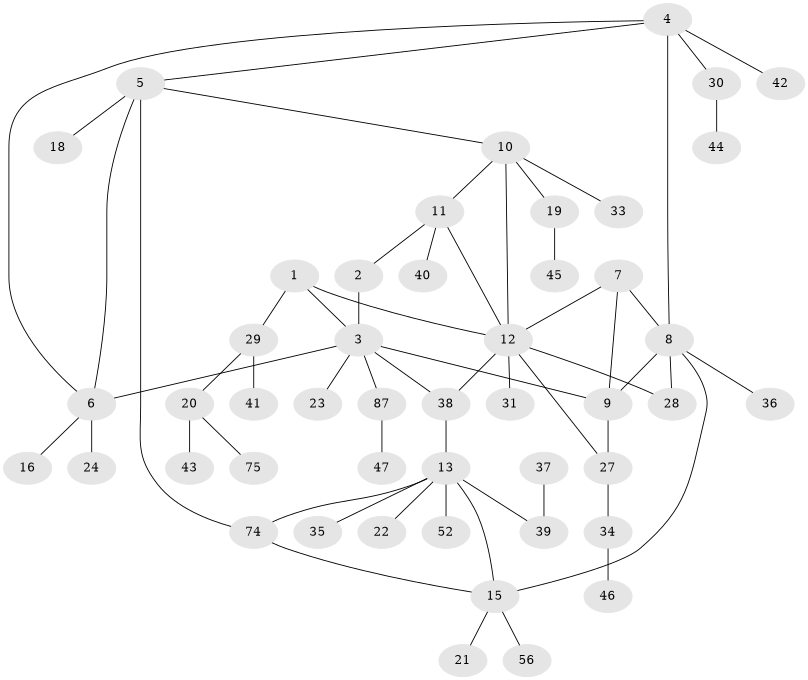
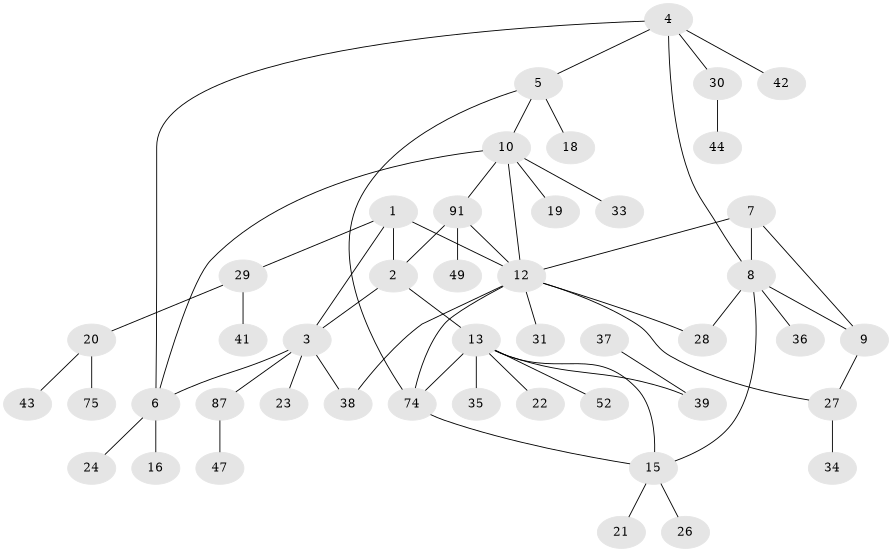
node "11": label "11" -> "91"
edge "5" -- "6": now "10" -- "6"
edge "1" -- "2": added
node "40": label "40" -> "49"
node "45": removed
edge "12" -- "74": added
edge "3" -- "9": removed
edge "38" -- "13": now "2" -- "13"
node "46": removed
node "56": label "56" -> "26"
